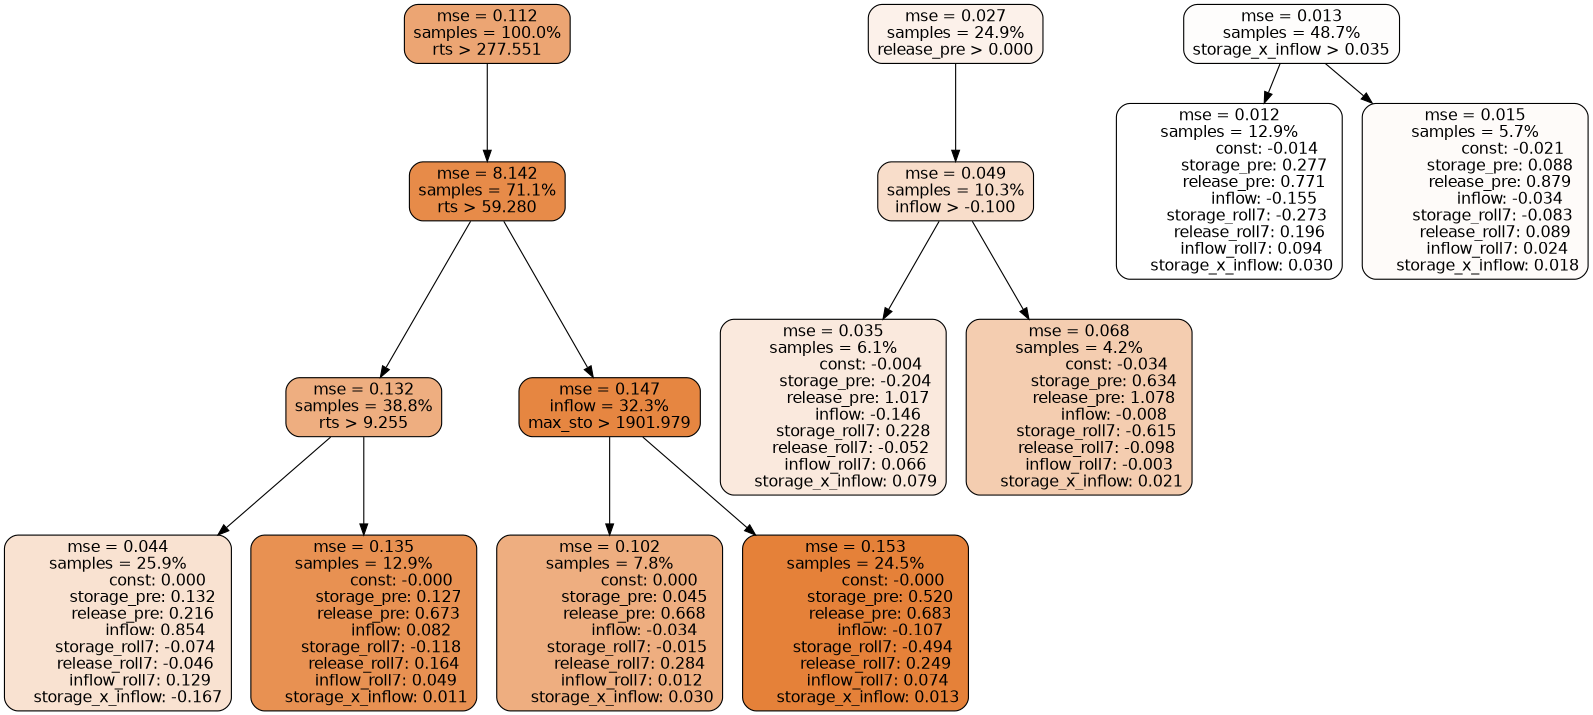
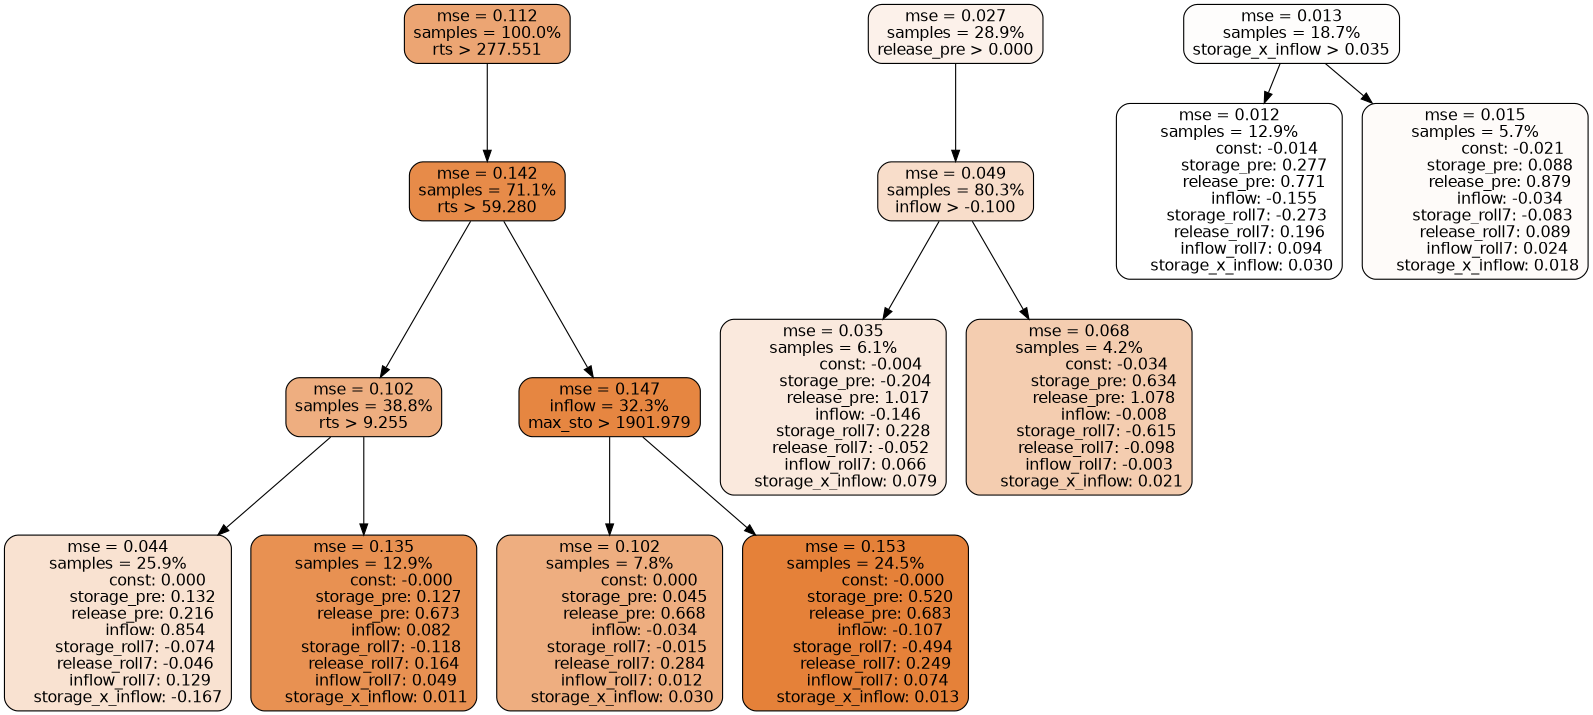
node "mse = 0.027 samples = 24.9% release_pre > 0.000": label "mse = 0.027 samples = 24.9% release_pre > 0.000" -> "mse = 0.027 samples = 28.9% release_pre > 0.000"
node "mse = 0.013 samples = 48.7% storage_x_inflow > 0.035": label "mse = 0.013 samples = 48.7% storage_x_inflow > 0.035" -> "mse = 0.013 samples = 18.7% storage_x_inflow > 0.035"
node "mse = 8.142 samples = 71.1% rts > 59.280": label "mse = 8.142 samples = 71.1% rts > 59.280" -> "mse = 0.142 samples = 71.1% rts > 59.280"
node "mse = 0.049 samples = 10.3% inflow > -0.100": label "mse = 0.049 samples = 10.3% inflow > -0.100" -> "mse = 0.049 samples = 80.3% inflow > -0.100"
node "mse = 0.132 samples = 38.8% rts > 9.255": label "mse = 0.132 samples = 38.8% rts > 9.255" -> "mse = 0.102 samples = 38.8% rts > 9.255"
